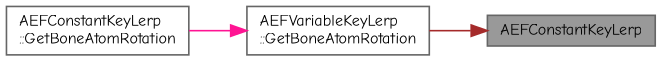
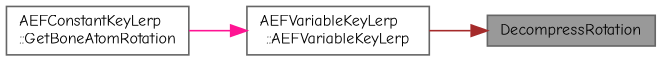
node "AEFVariableKeyLerp ::GetBoneAtomRotation": label "AEFVariableKeyLerp ::GetBoneAtomRotation" -> "AEFVariableKeyLerp ::AEFVariableKeyLerp"
node "AEFConstantKeyLerp": label "AEFConstantKeyLerp" -> "DecompressRotation"
